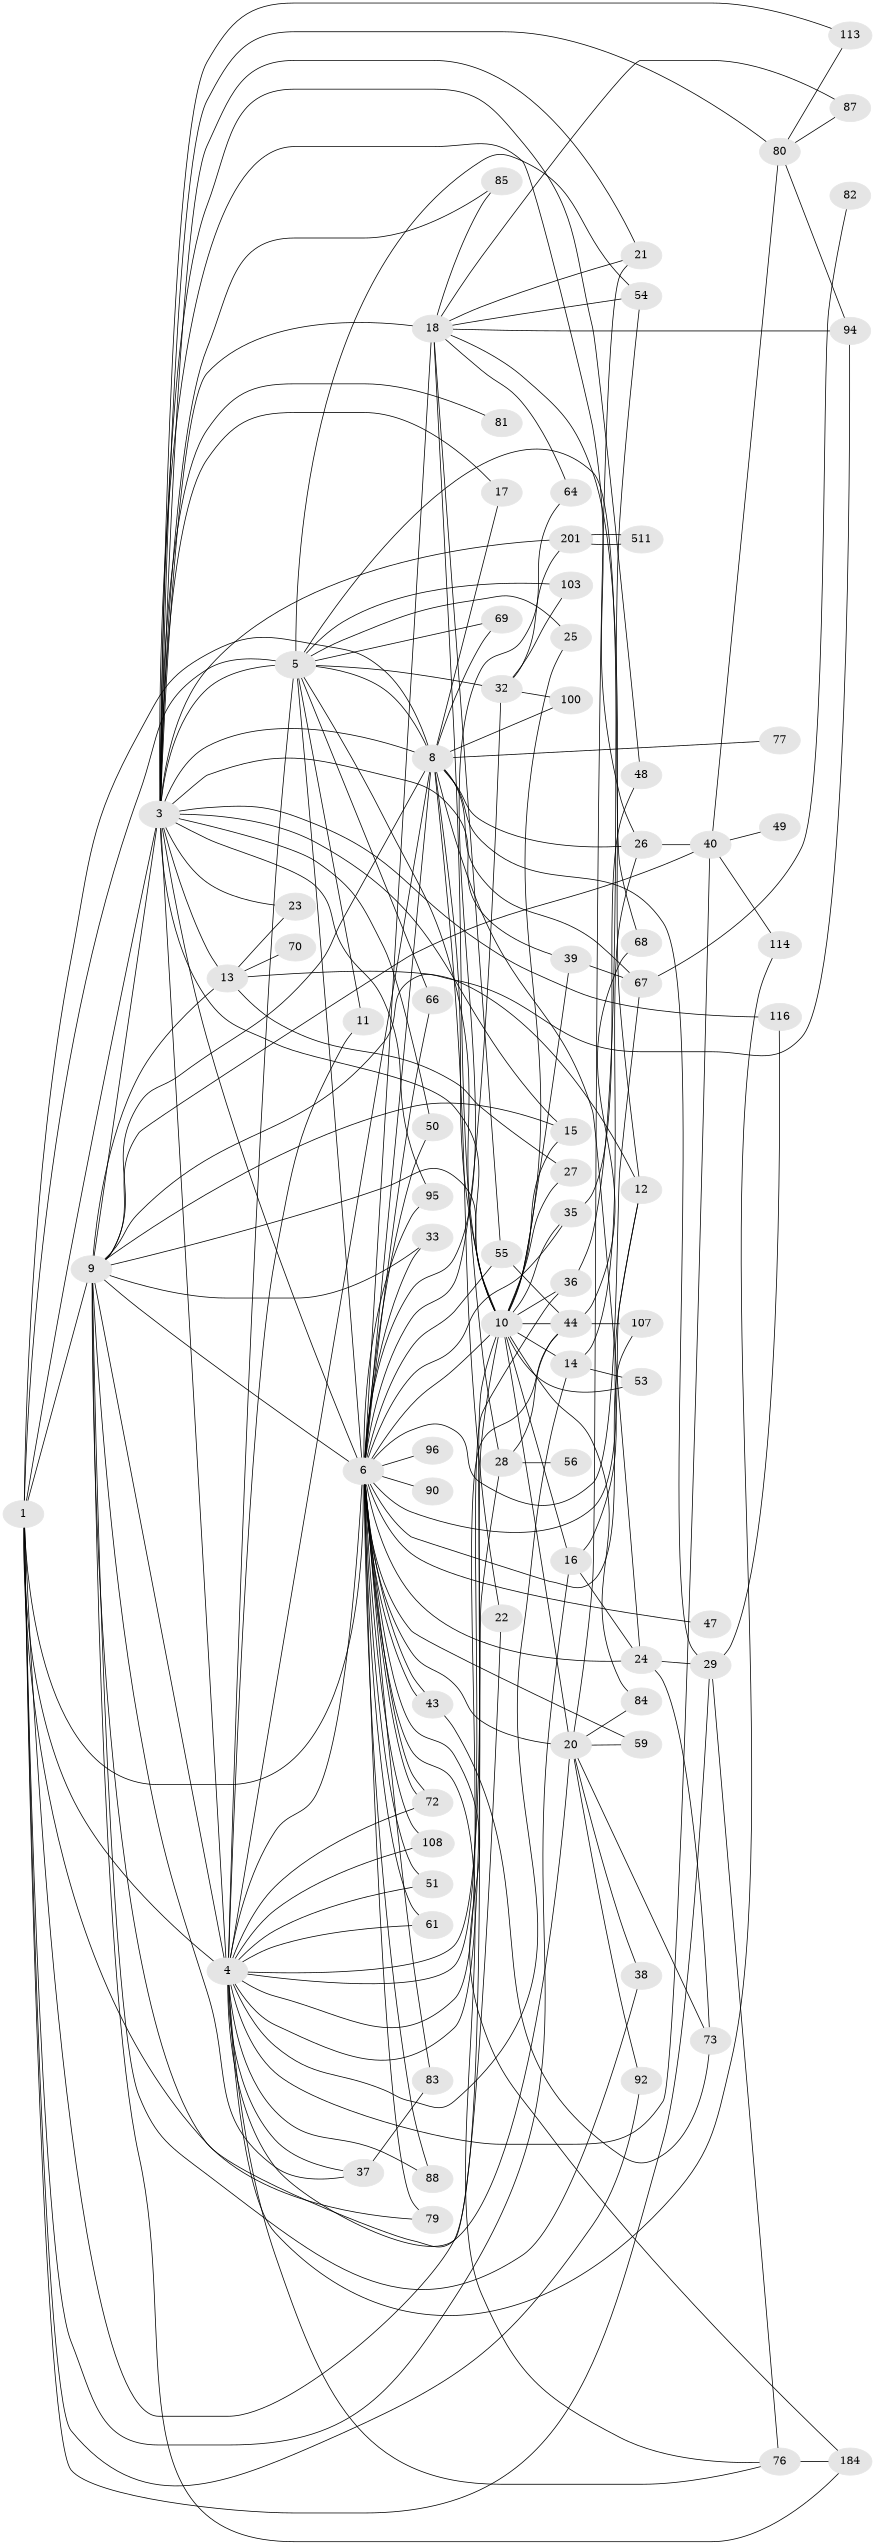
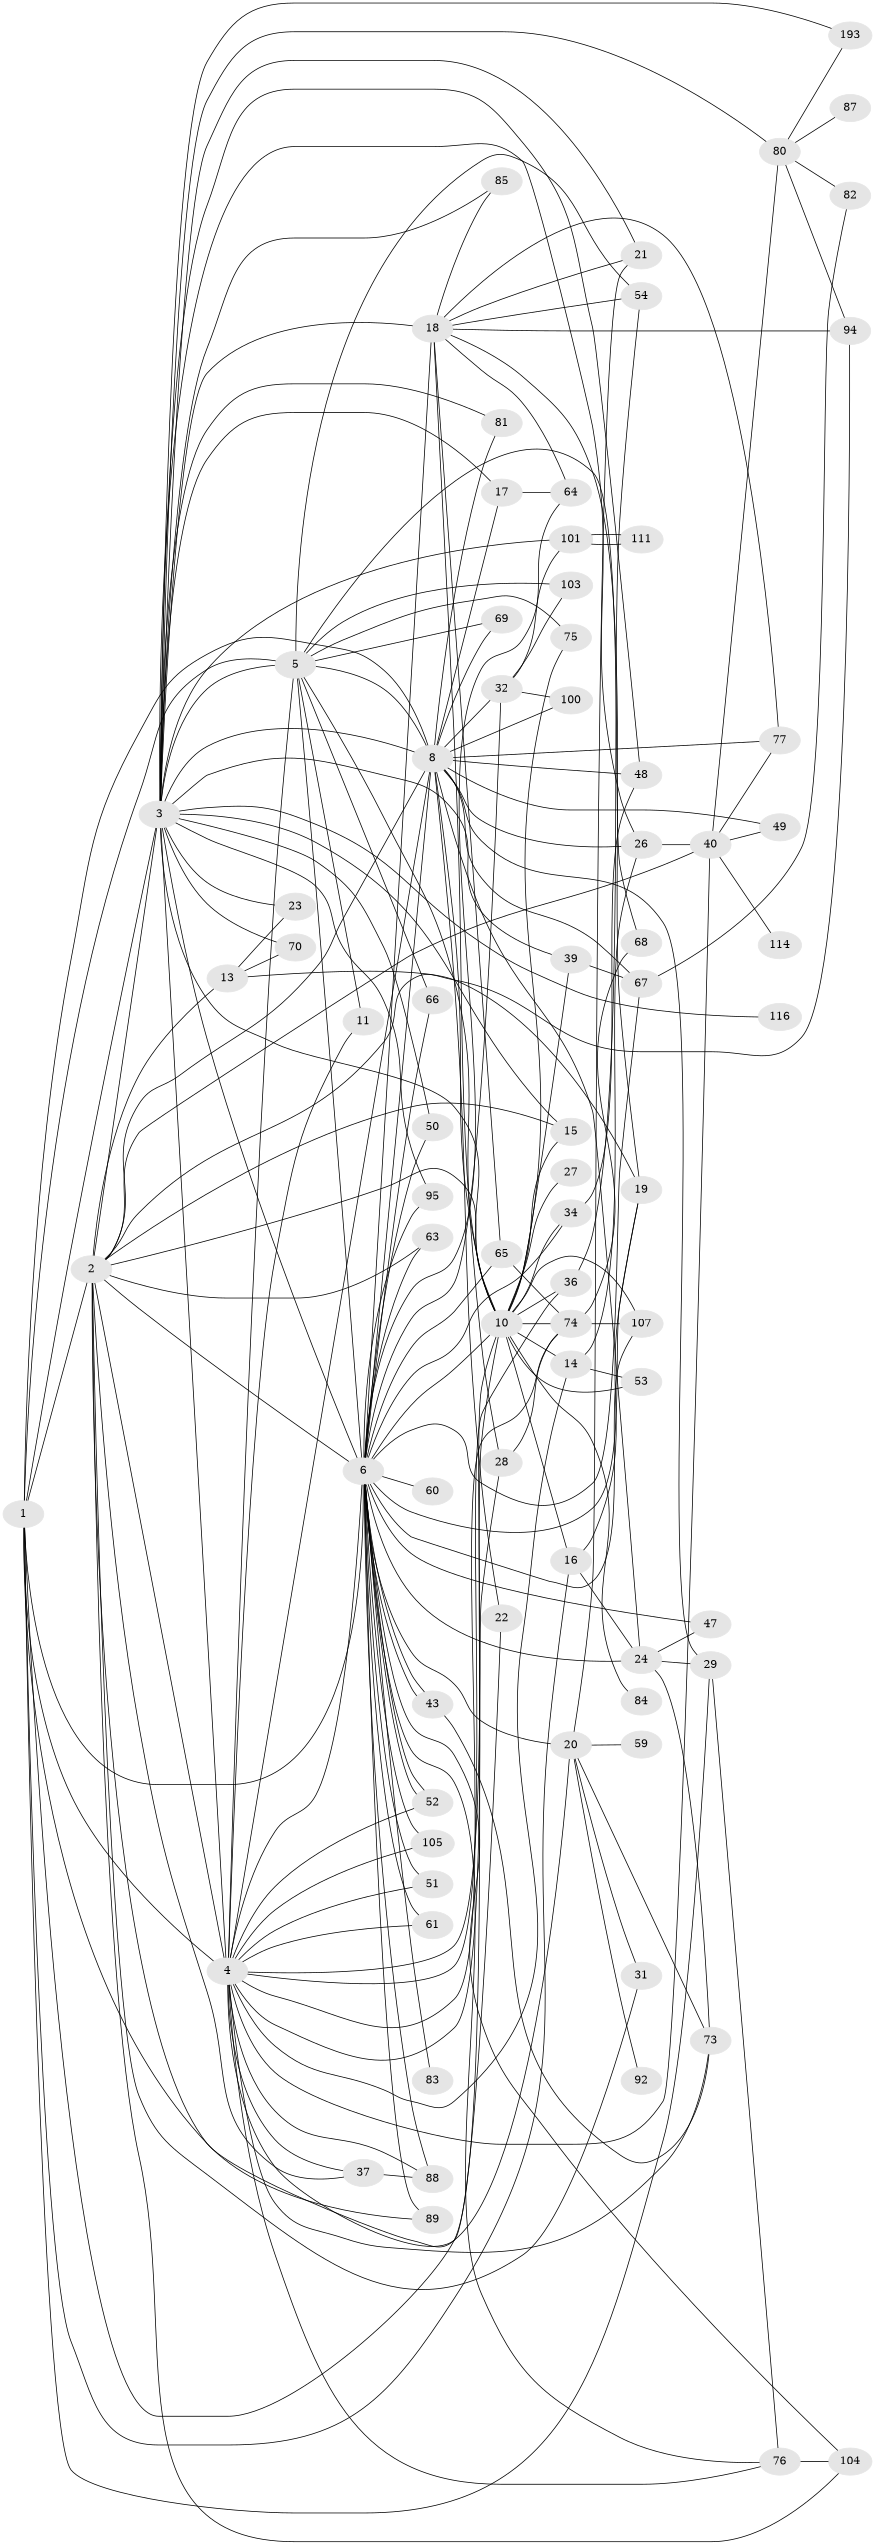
node "113": label "113" -> "193"
edge "87" -- "18": now "77" -- "18"
edge "80" -- "82": added
edge "17" -- "64": added
node "201": label "201" -> "101"
node "511": label "511" -> "111"
edge "81" -- "8": added
node "25": label "25" -> "75"
edge "5" -- "32": now "8" -- "32"
edge "8" -- "48": added
edge "77" -- "40": added
edge "8" -- "49": added
edge "3" -- "13": now "3" -- "70"
edge "13" -- "27": removed
node "12": label "12" -> "19"
node "35": label "35" -> "34"
node "33": label "33" -> "63"
node "55": label "55" -> "65"
node "9": label "9" -> "2"
node "44": label "44" -> "74"
edge "116" -- "29": removed
node "96": removed
node "56": removed
node "90": label "90" -> "60"
edge "10" -- "20": now "10" -- "107"
edge "47" -- "24": added
edge "6" -- "59": removed
edge "84" -- "20": removed
node "72": label "72" -> "52"
node "108": label "108" -> "105"
edge "114" -- "4": now "73" -- "4"
node "38": label "38" -> "31"
edge "83" -- "37": now "88" -- "37"
node "79": label "79" -> "89"
edge "1" -- "92": removed
node "184": label "184" -> "104"
